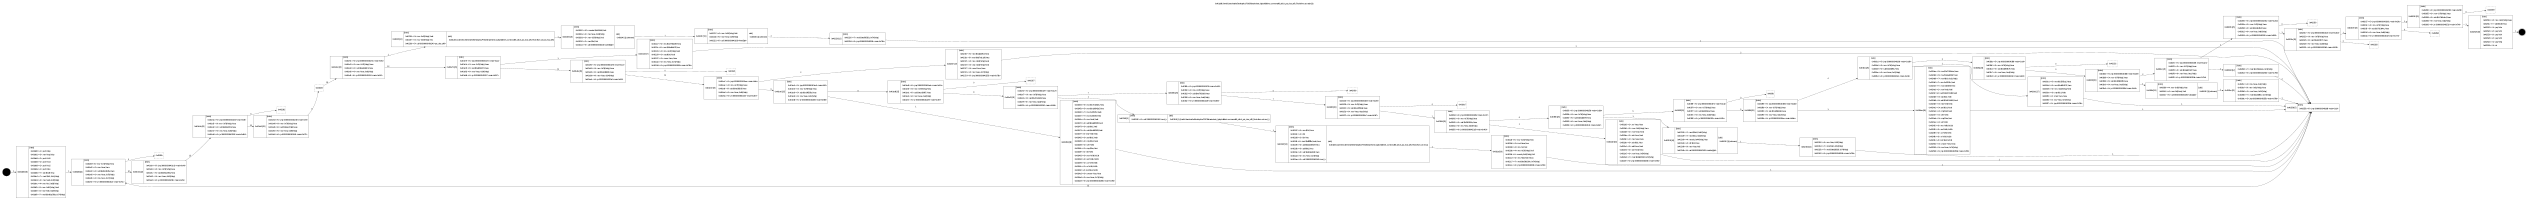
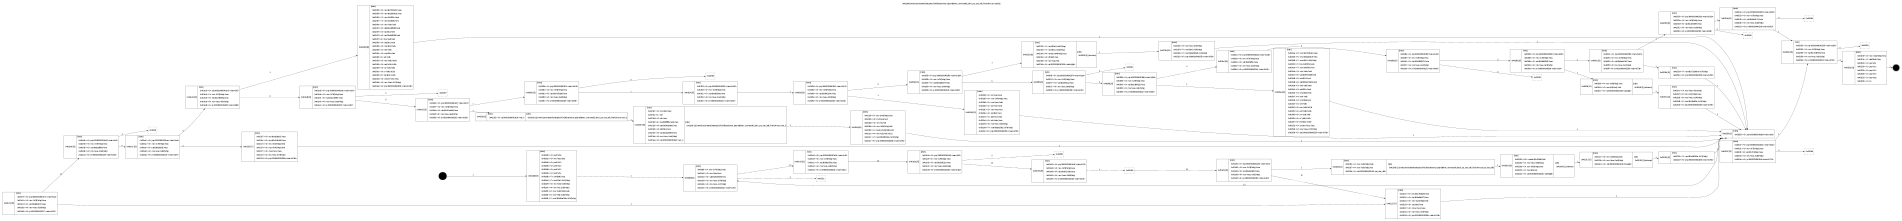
edge "0x40201e [25]" -> "0x402037 [25]": now "0x40201e [25]" -> "0x402050 [25]"
edge "0x401e5c [25]" -> "0x401e75 [25]": now "0x401e5c [25]" -> "0x402117 [27]"
node "0x4020e1 [27]": removed
node "0x4020a7": removed
